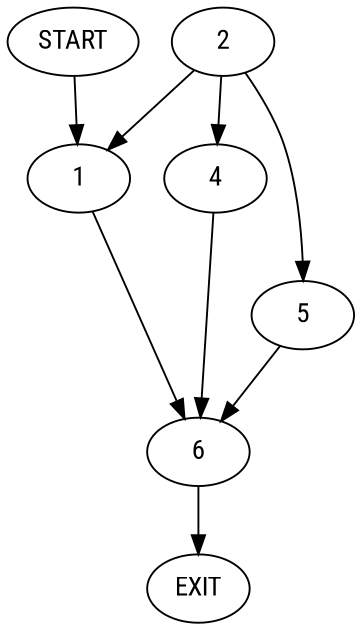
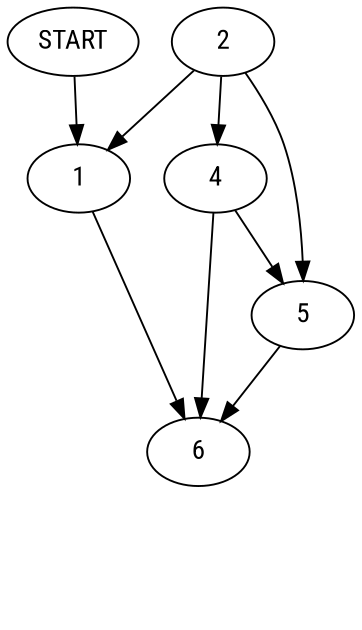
edge "4" -> "5": added
node "EXIT": removed
